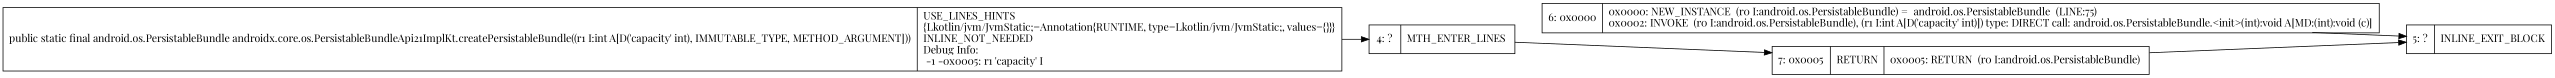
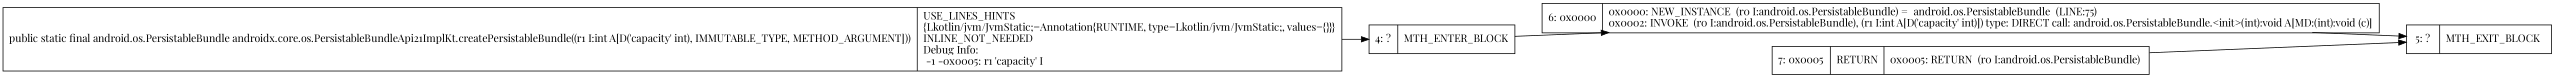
node "4: ?": text "MTH_ENTER_LINES" -> "MTH_ENTER_BLOCK"
node "5: ?": text "INLINE_EXIT_BLOCK" -> "MTH_EXIT_BLOCK"
edge "4: ?" -> "7: 0x0005": now "4: ?" -> "6: 0x0000"
